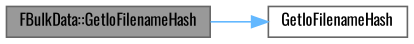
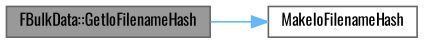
node "GetIoFilenameHash": label "GetIoFilenameHash" -> "MakeIoFilenameHash"
